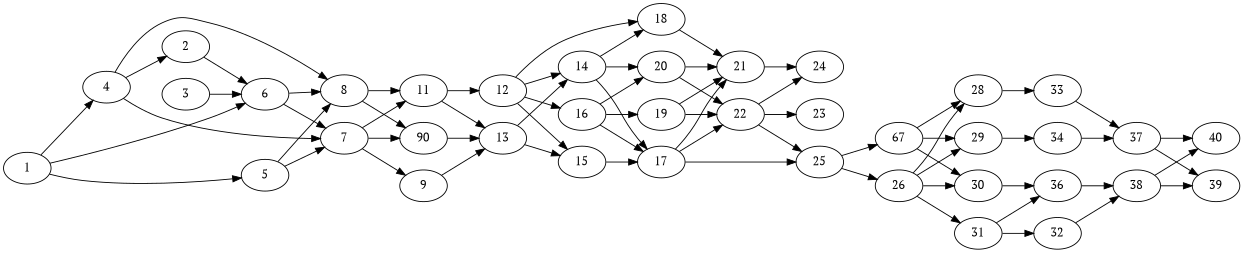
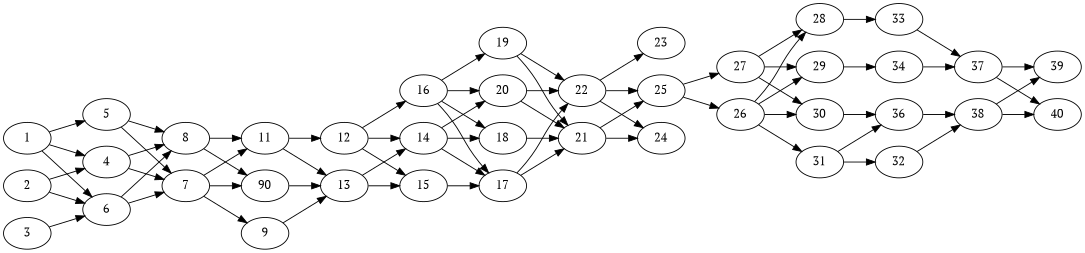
edge "12" -> "18": now "16" -> "18"
edge "4" -> "2": reversed
node "67": label "67" -> "27"
edge "17" -> "25": now "21" -> "25"
